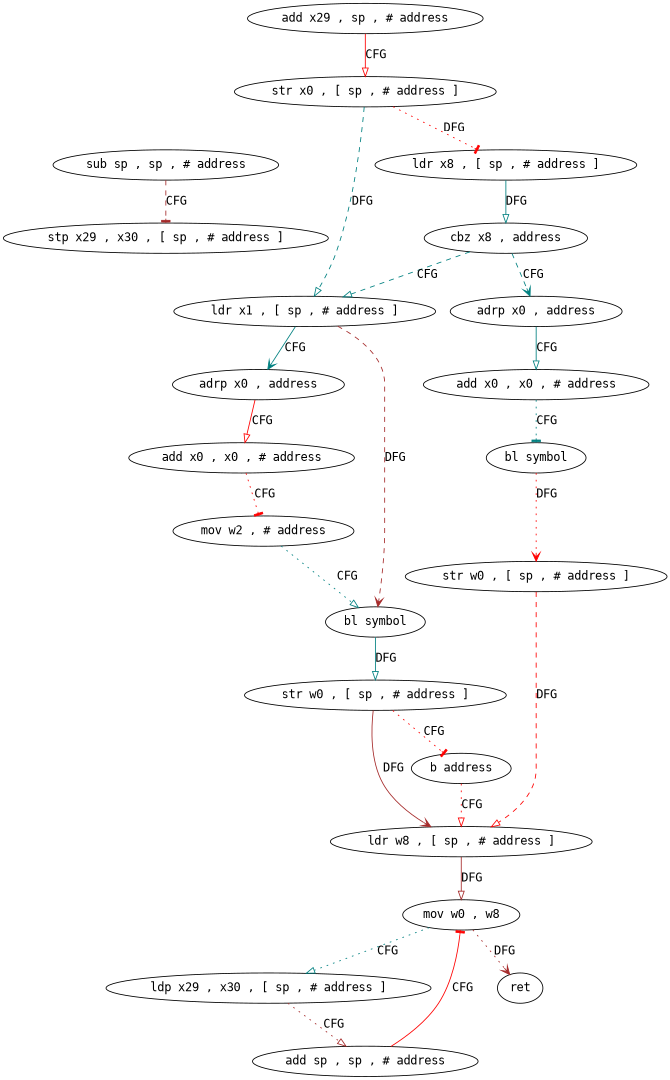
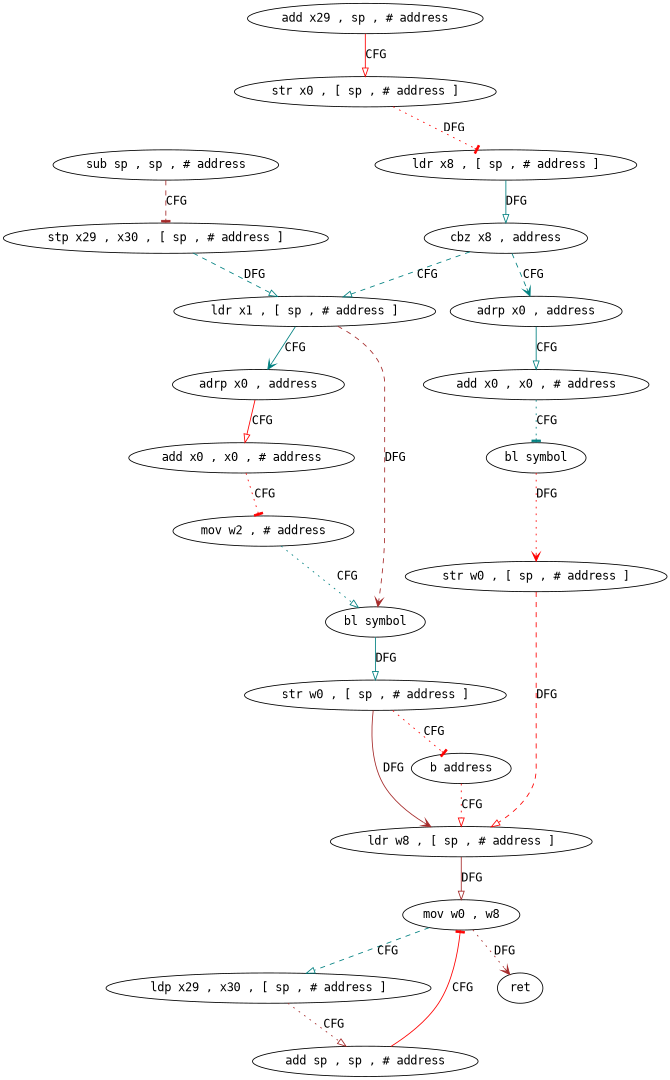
edge "str x0 , [ sp , # address ]" -> "ldr x1 , [ sp , # address ]": now "stp x29 , x30 , [ sp , # address ]" -> "ldr x1 , [ sp , # address ]"
edge "mov w0 , w8" -> "ldp x29 , x30 , [ sp , # address ]": style dotted -> dashed
